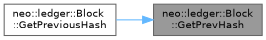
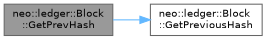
edge "neo::ledger::Block ::GetPreviousHash" -> "neo::ledger::Block ::GetPrevHash": reversed
